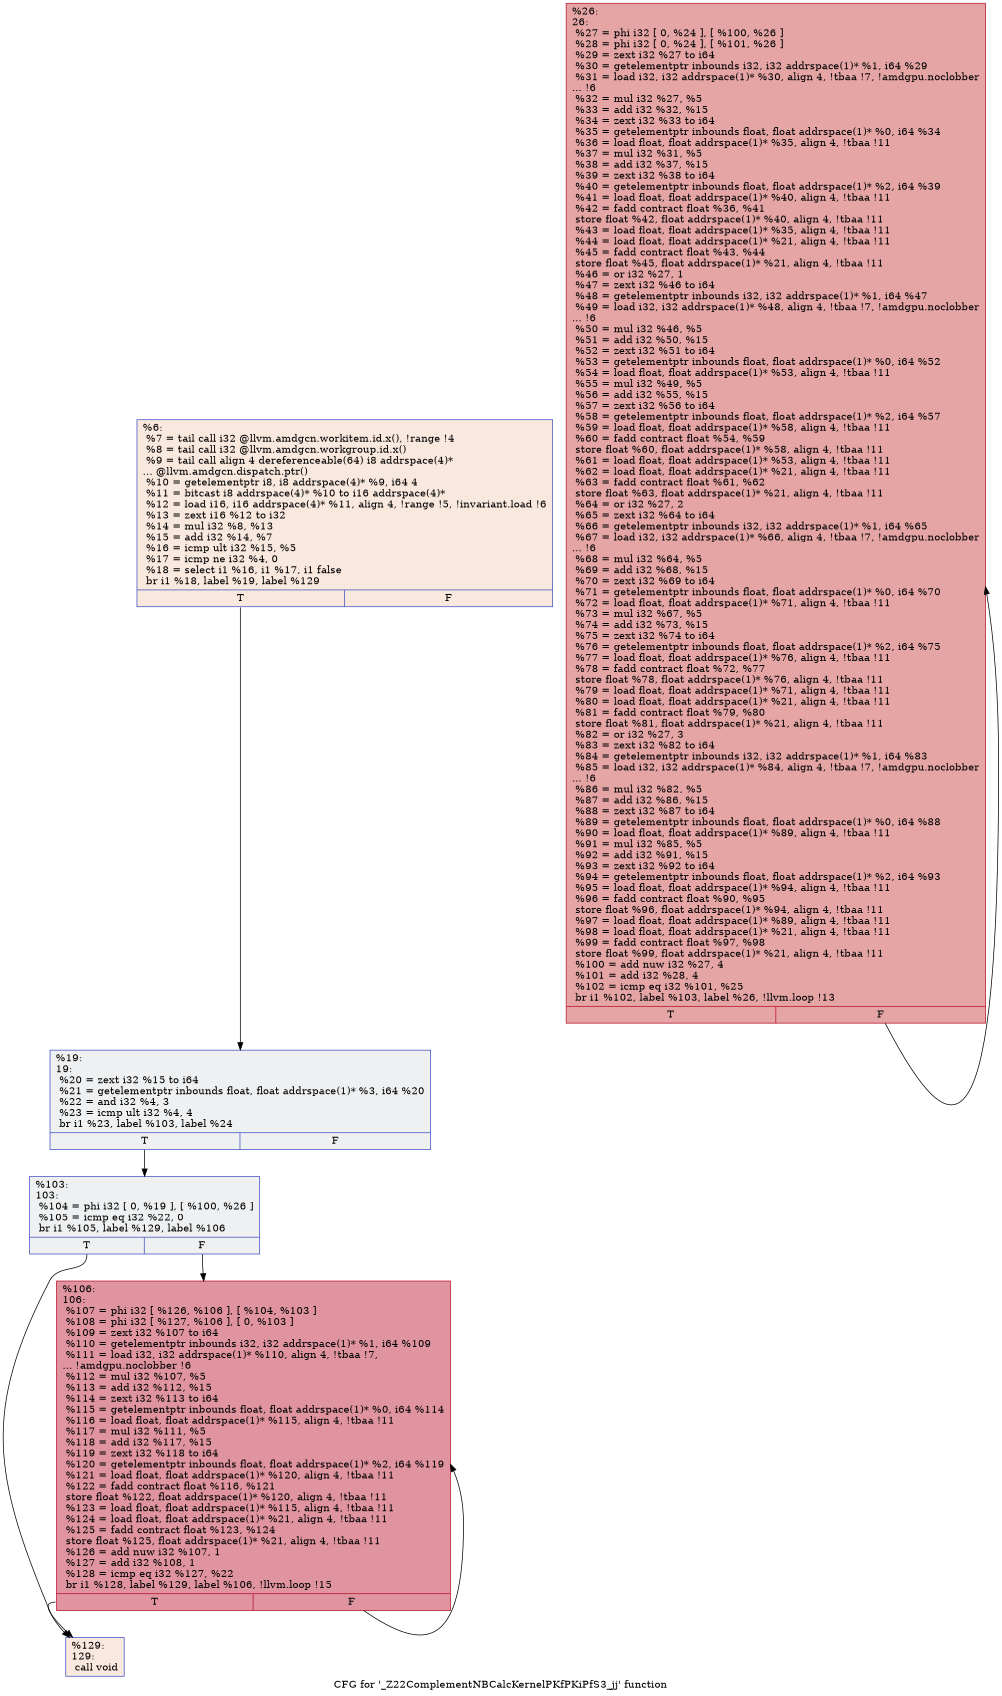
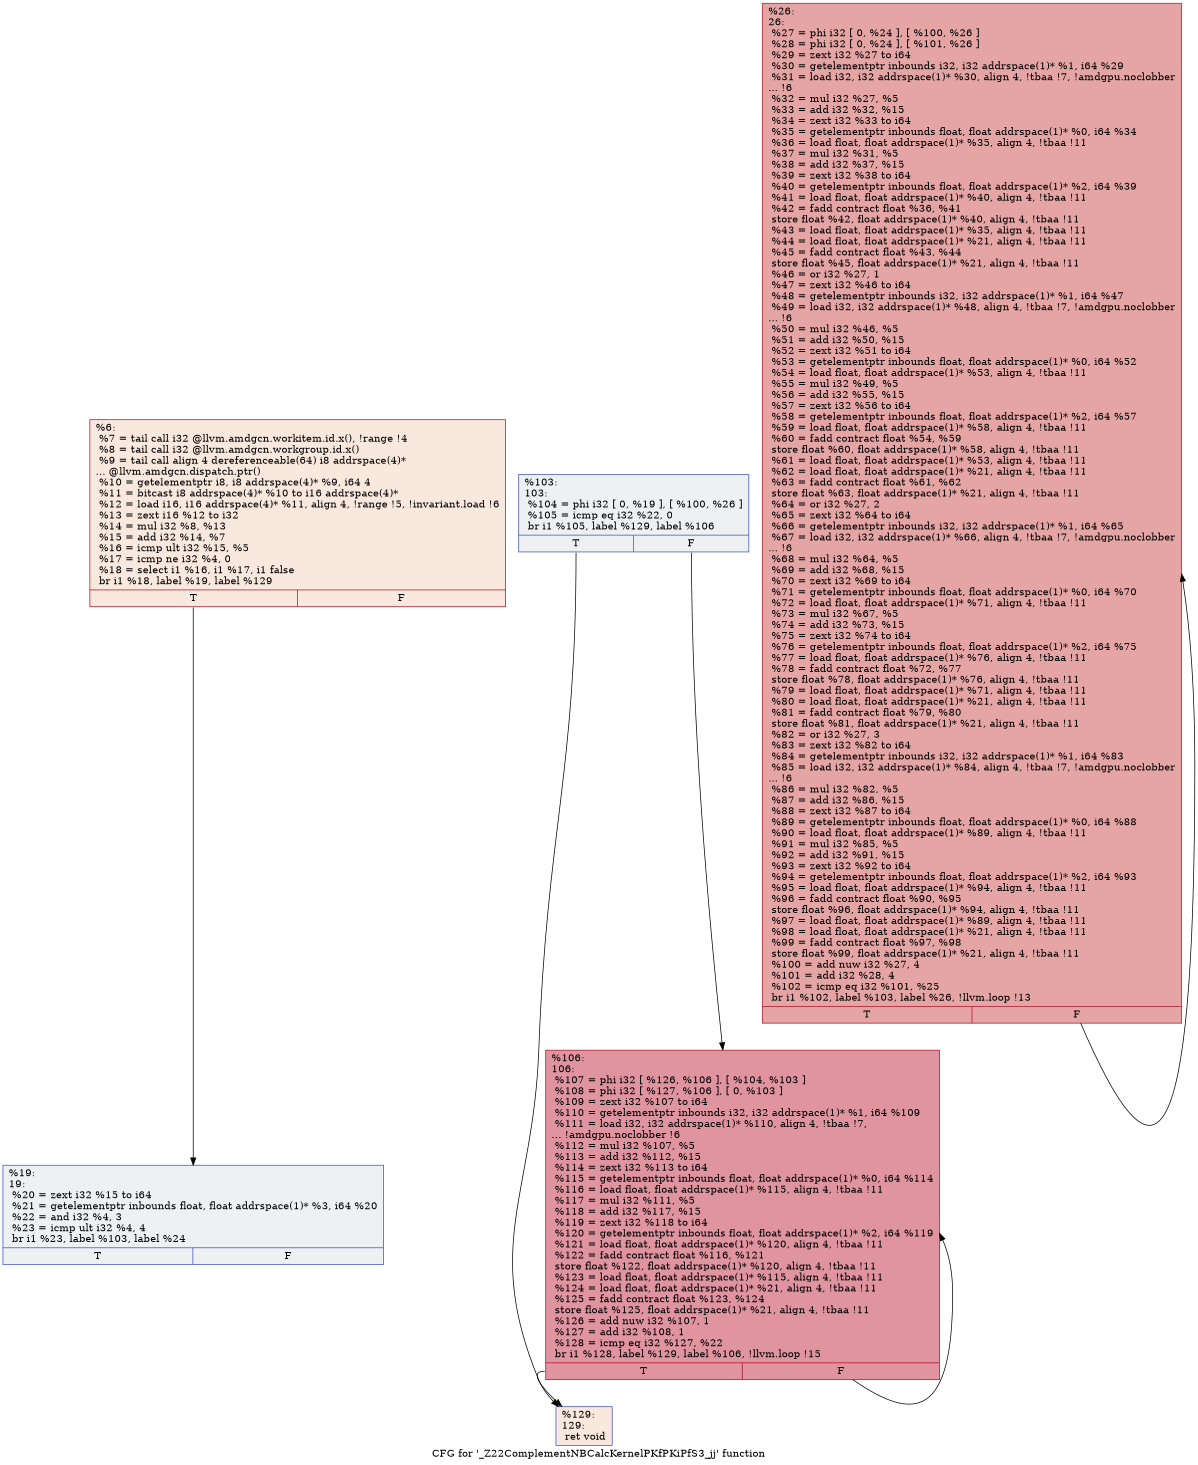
node "%6:": color #3d50c3ff -> #b70d28ff
edge "%19:" -> "%103:": removed
node "%129:": text "call void" -> "ret void"
